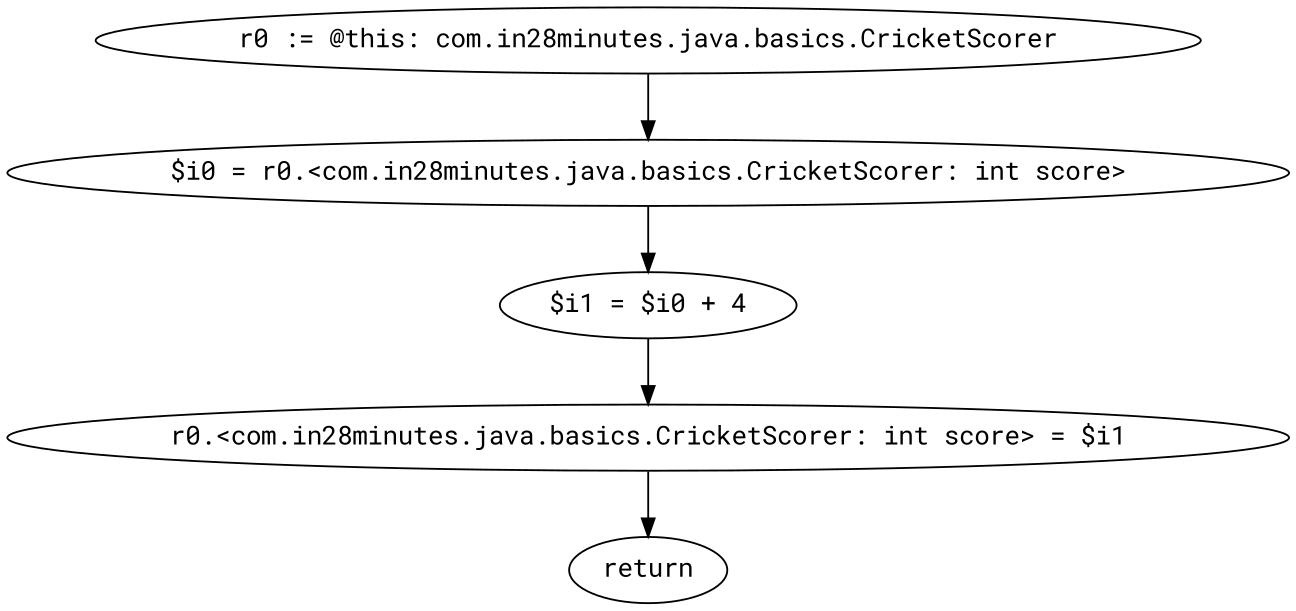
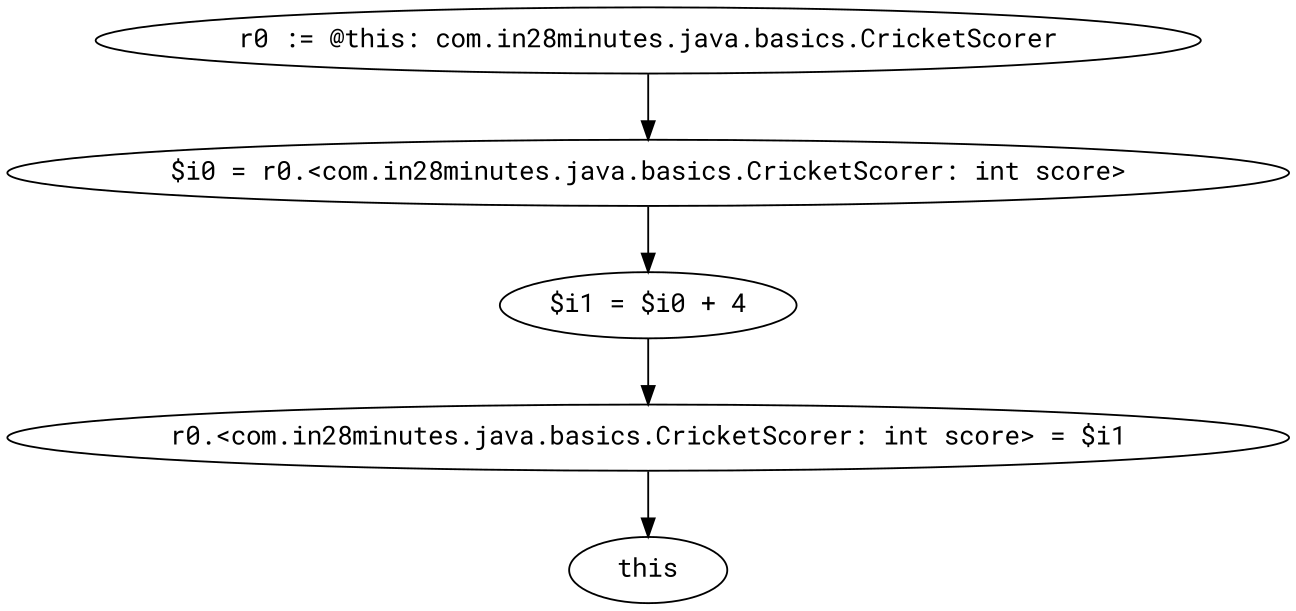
node "return": label "return" -> "this"
